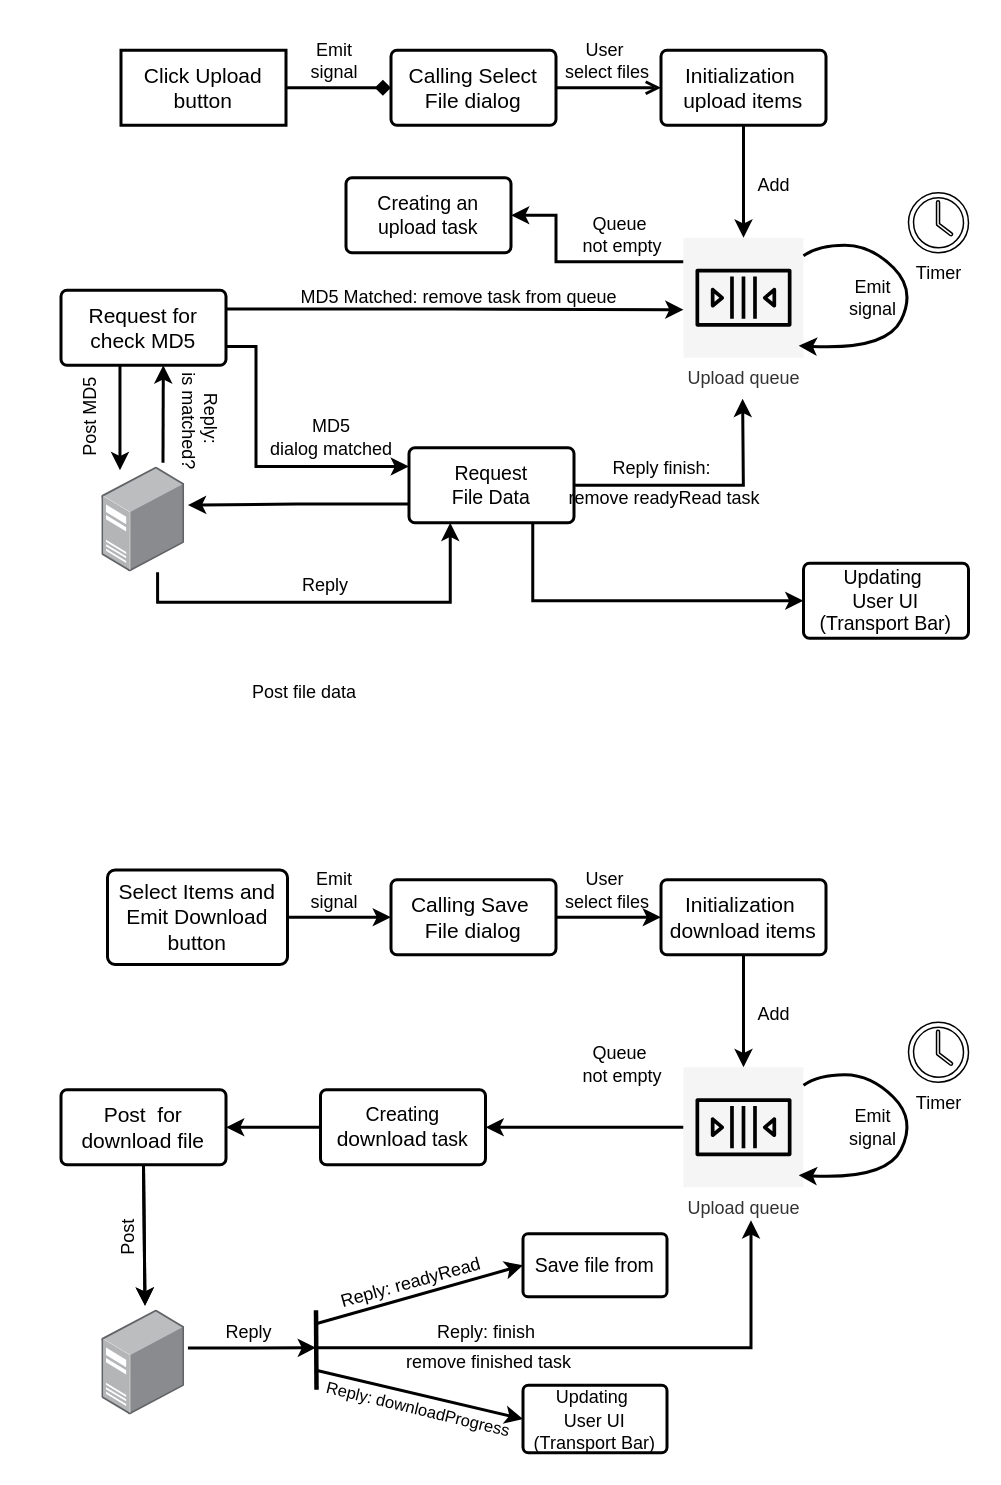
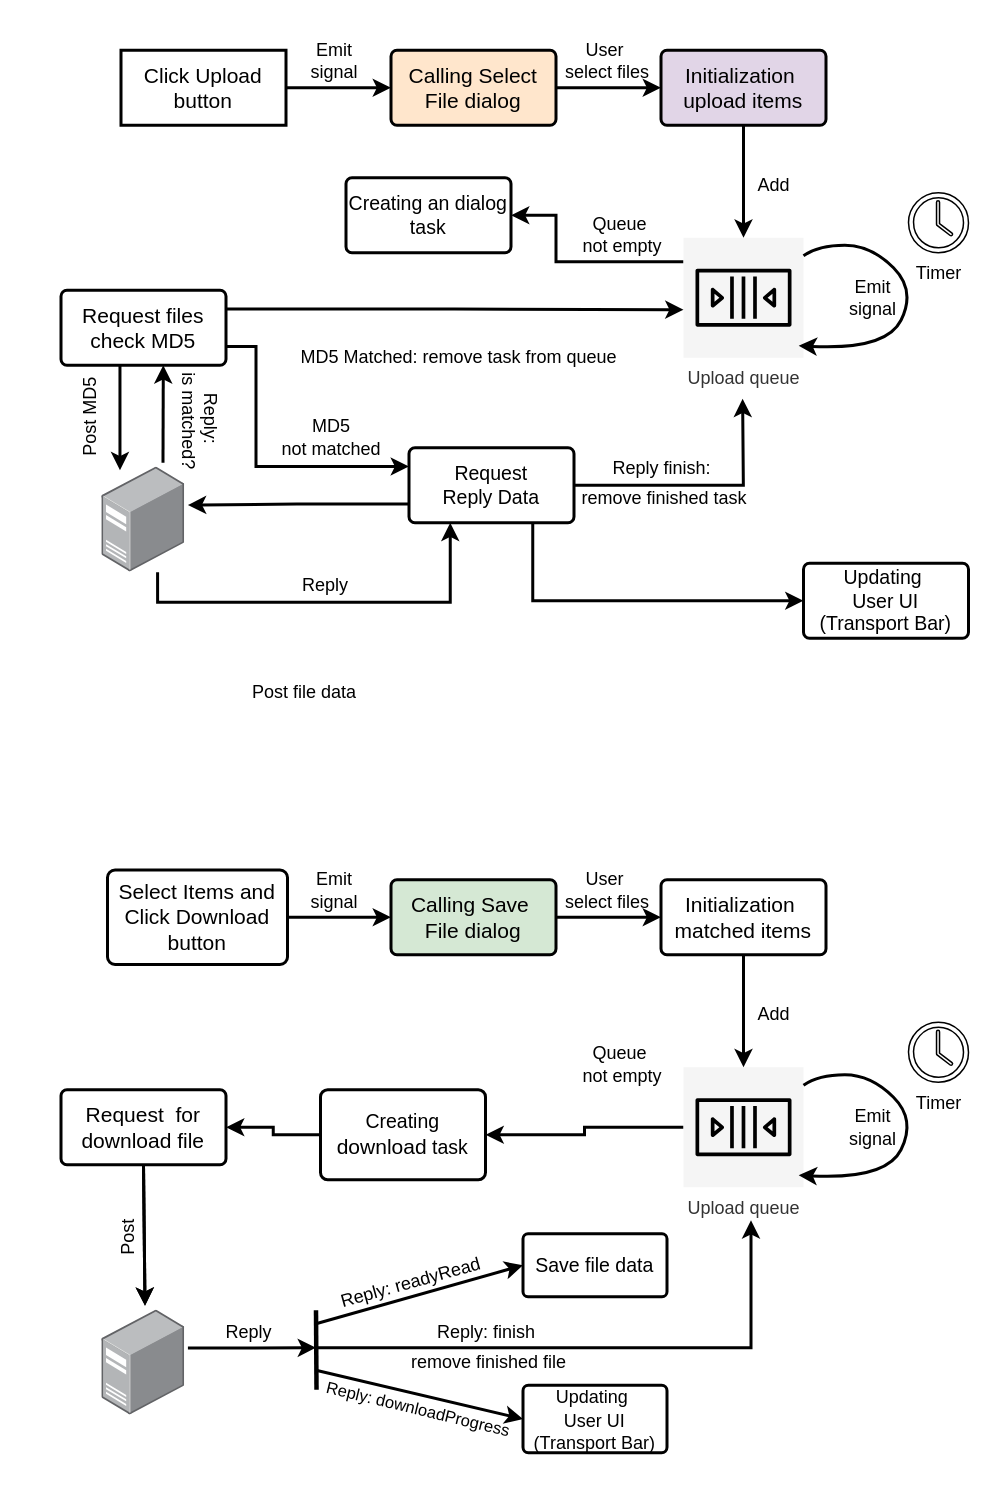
edge "Click Upload button" -> "Calling Select File dialog": arrowhead diamond -> classic
node "Calling Select File dialog": fillcolor #ffffff -> #ffe6cc
edge "Calling Select File dialog" -> "Initialization upload items": arrowhead open -> classic
node "Initialization upload items": fillcolor #ffffff -> #e1d5e7
node "Creating an upload task": label "Creating an upload task" -> "Creating an dialog task"
node "MD5 Matched: remove task from queue": moved (458, 298) -> (458, 358)
node "Request for check MD5": label "Request for check MD5" -> "Request files check MD5"
node "MD5 dialog matched": label "MD5 dialog matched" -> "MD5 not matched"
node "Reply finish: remove readyRead task": label "Reply finish: remove readyRead task" -> "Reply finish: remove finished task"
node "Request File Data": label "Request File Data" -> "Request Reply Data"
node "Select Items and Emit Download button": label "Select Items and Emit Download button" -> "Select Items and Click Download button"
node "Calling Save File dialog": fillcolor #ffffff -> #d5e8d4
node "Initialization download items": label "Initialization download items" -> "Initialization matched items"
node "Post for download file": label "Post for download file" -> "Request for download file"
node "Creating download task": size 165x75 -> 165x90
node "Save file from": label "Save file from" -> "Save file data"
node "Reply: finish remove finished task": label "Reply: finish remove finished task" -> "Reply: finish remove finished file"
